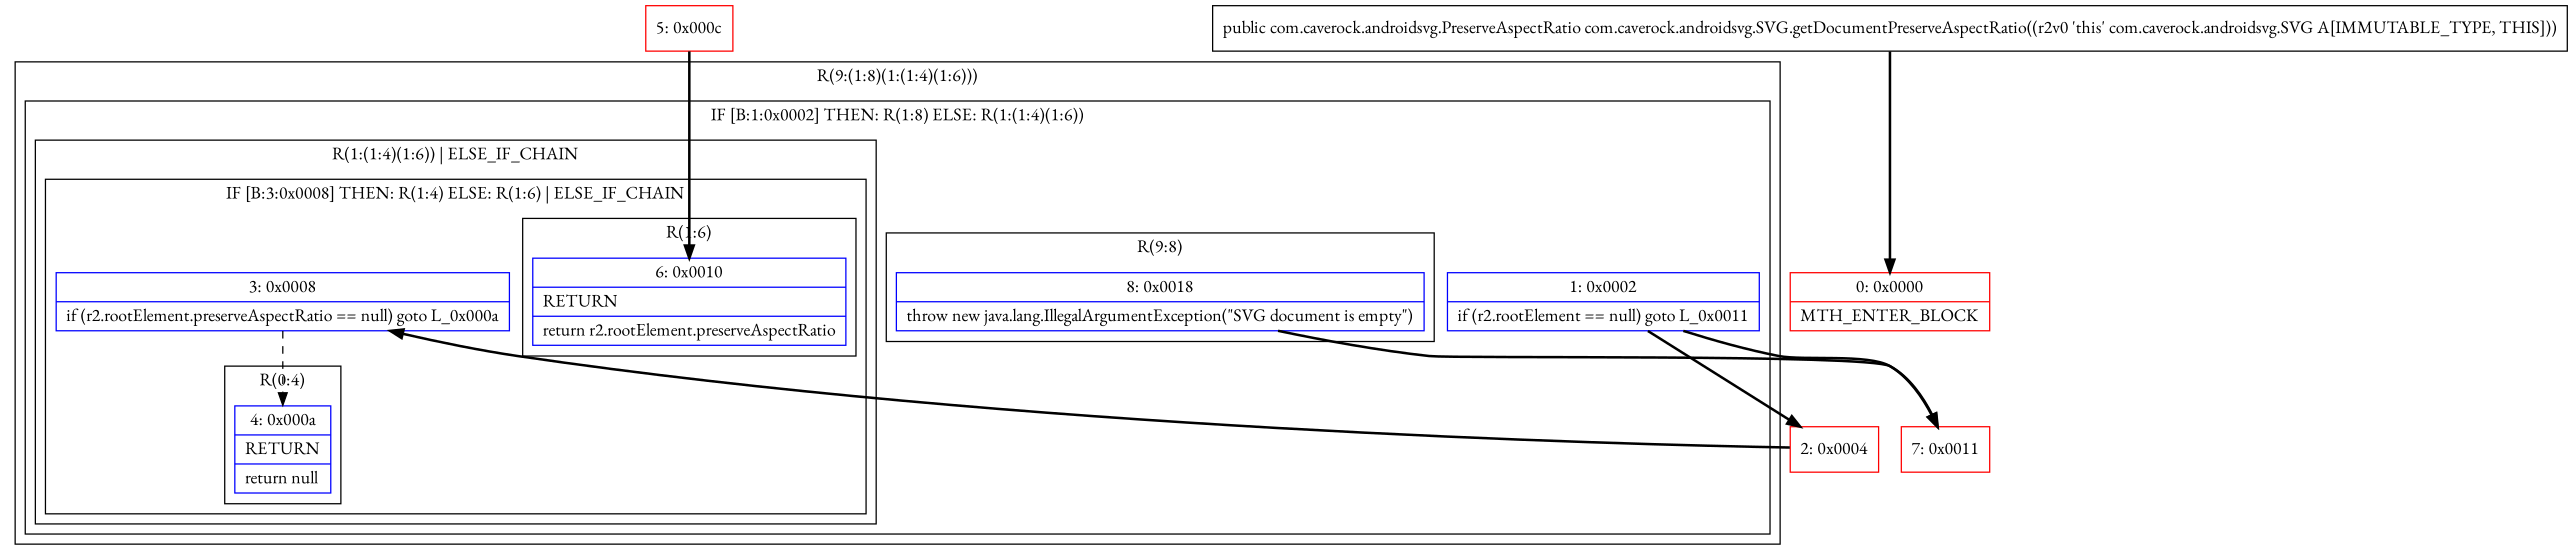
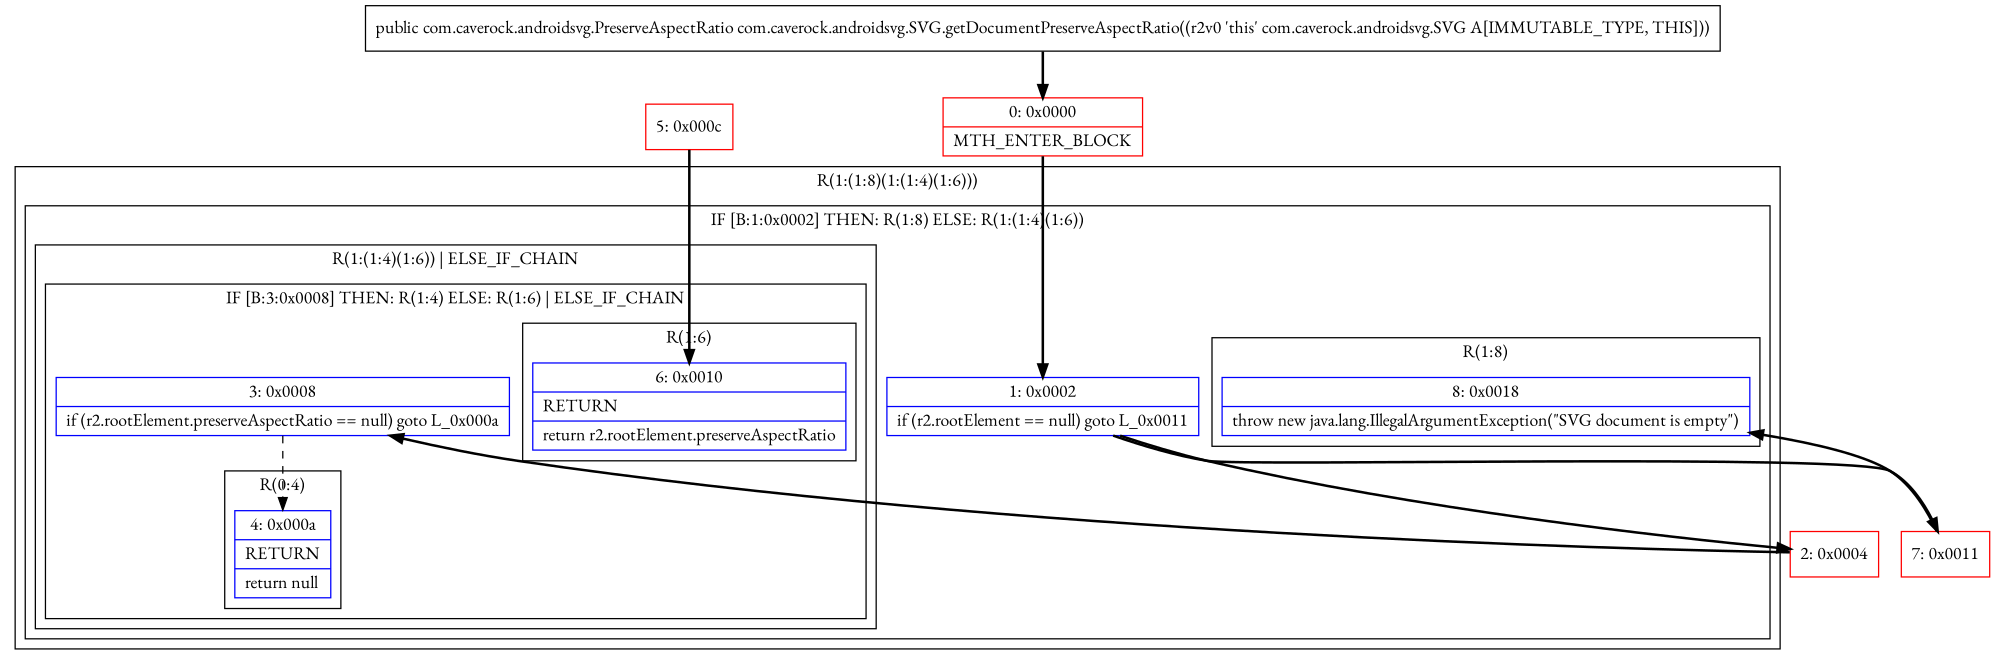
cluster "R(9:(1:8)(1:(1:4)(1:6)))": label "R(9:(1:8)(1:(1:4)(1:6)))" -> "R(1:(1:8)(1:(1:4)(1:6)))"
cluster "R(9:8)": label "R(9:8)" -> "R(1:8)"
edge "0: 0x0000" -> "1: 0x0002": added
edge "8: 0x0018" -> "7: 0x0011": reversed
